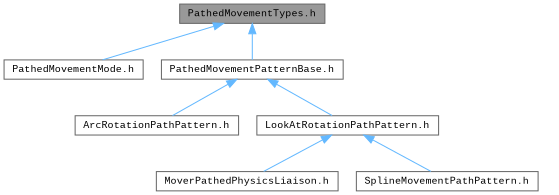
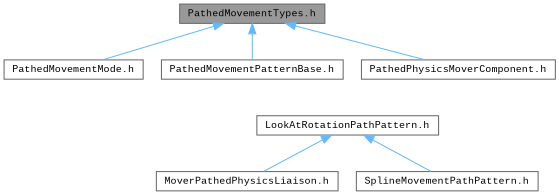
node "PathedPhysicsMoverComponent.h": added
edge "LookAtRotationPathPattern.h" -> "PathedMovementPatternBase.h": removed
node "ArcRotationPathPattern.h": removed
